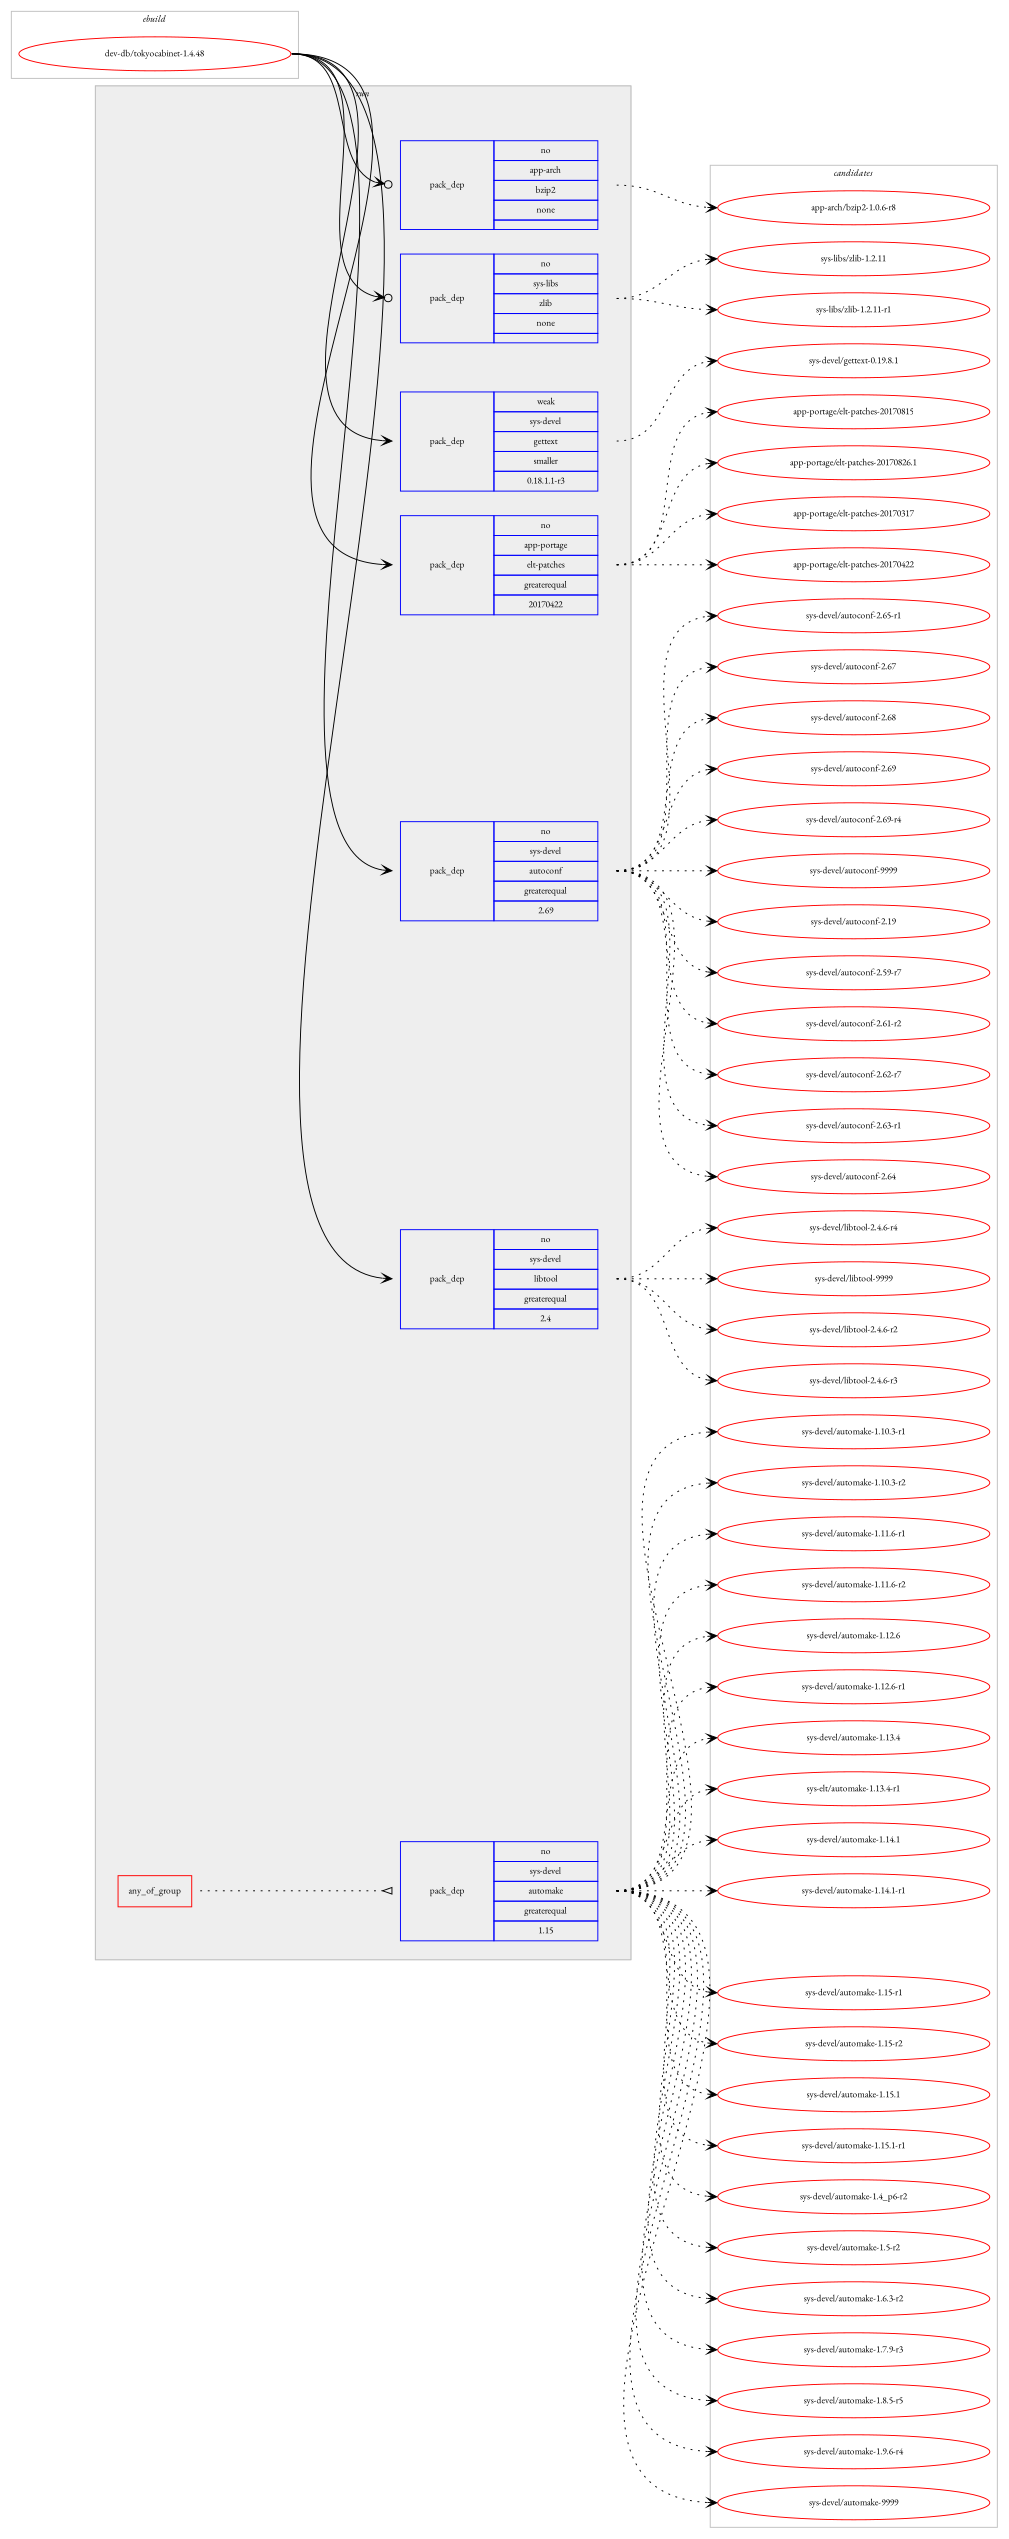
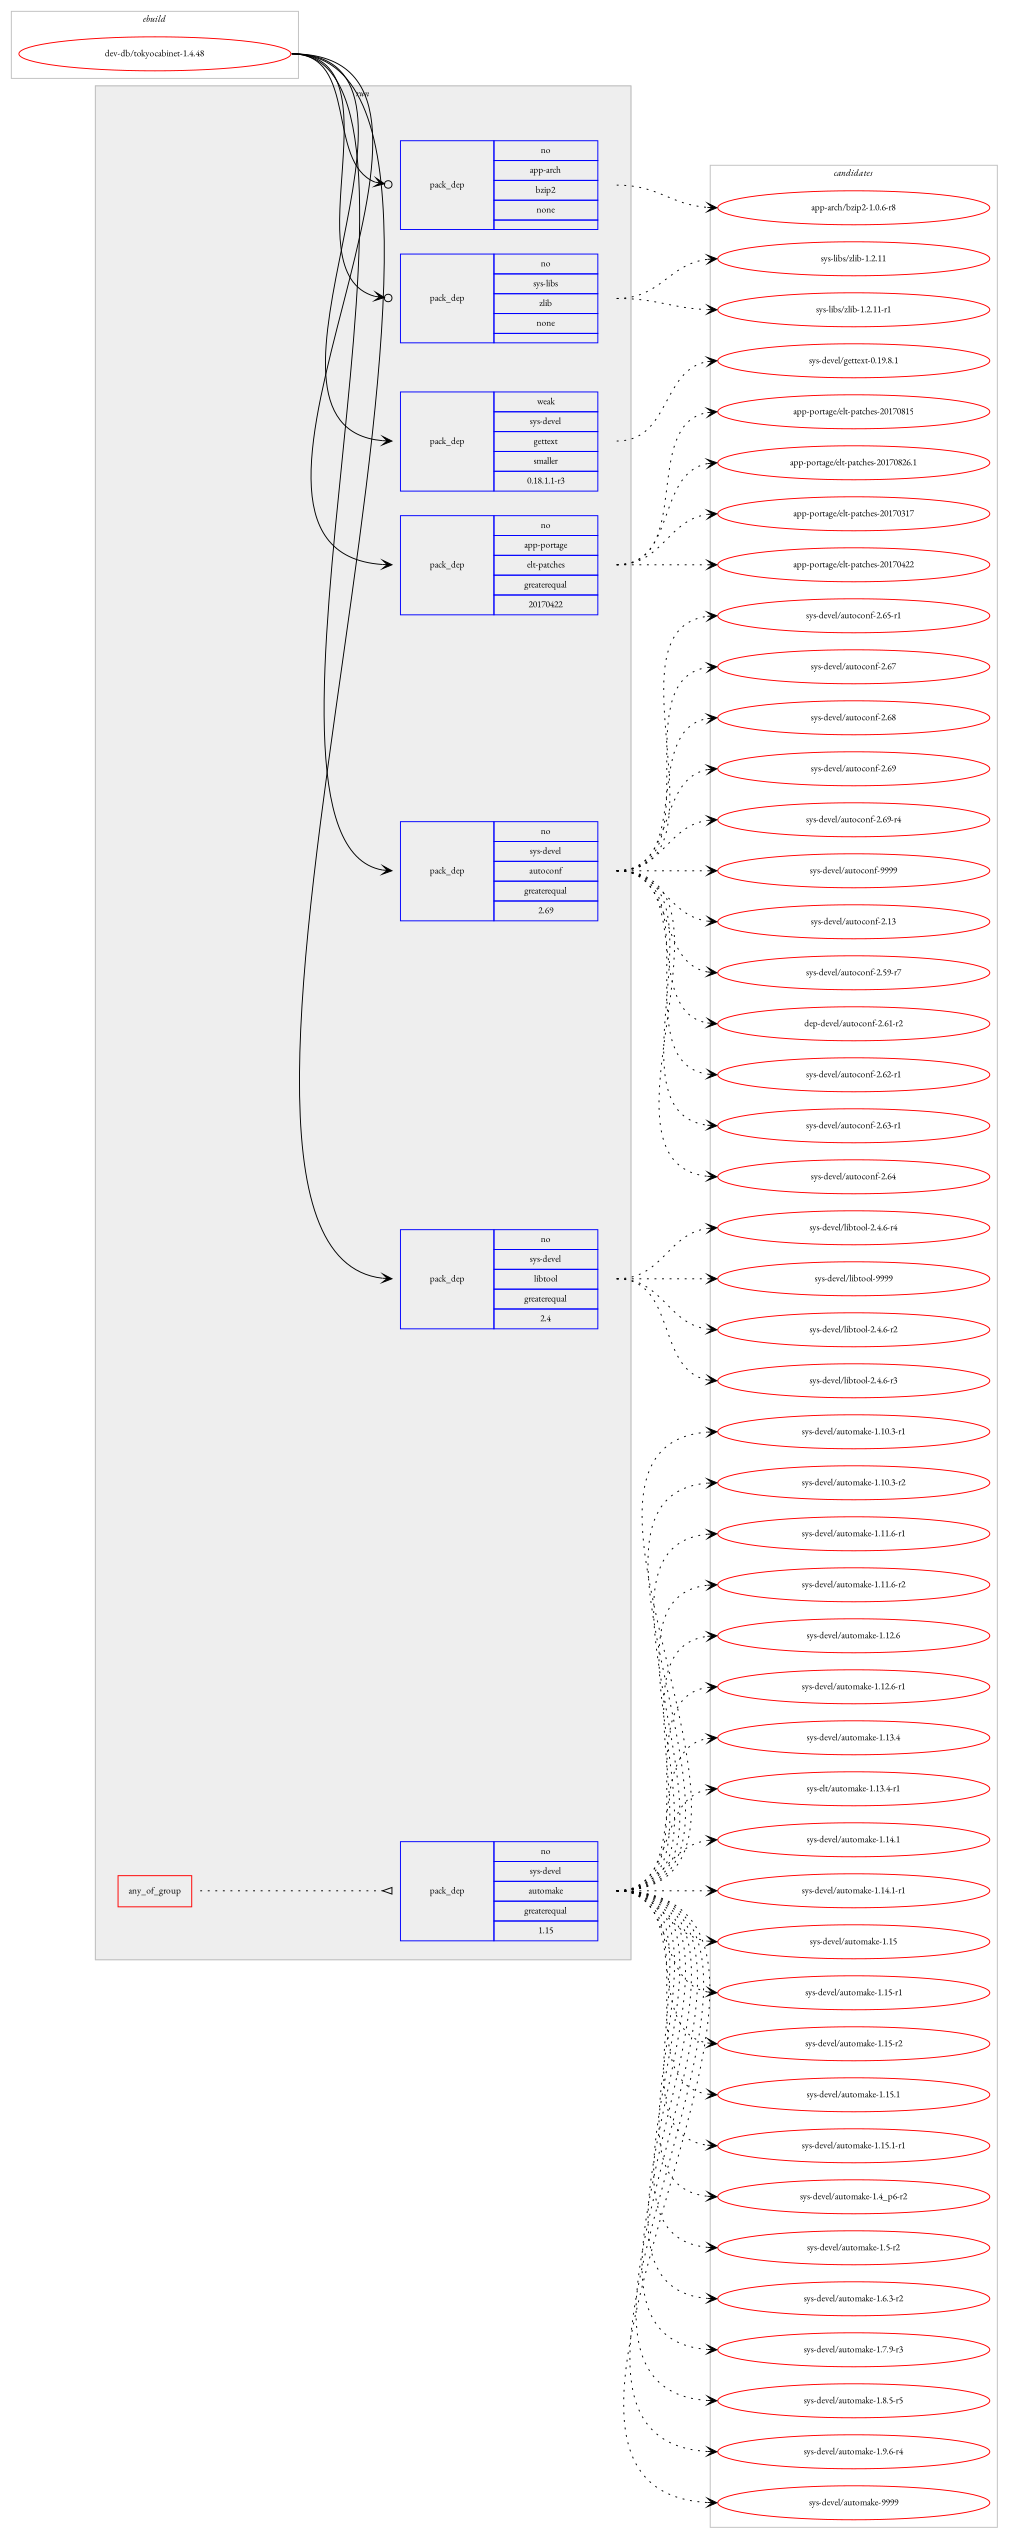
node "sys-devel/autoconf-2.19": label "sys-devel/autoconf-2.19" -> "sys-devel/autoconf-2.13"
node "sys-devel/autoconf-2.61-r2": label "sys-devel/autoconf-2.61-r2" -> "dep-devel/autoconf-2.61-r2"
node "sys-devel/autoconf-2.62-r7": label "sys-devel/autoconf-2.62-r7" -> "sys-devel/autoconf-2.62-r1"
node "sys-devel/automake-1.15": added
